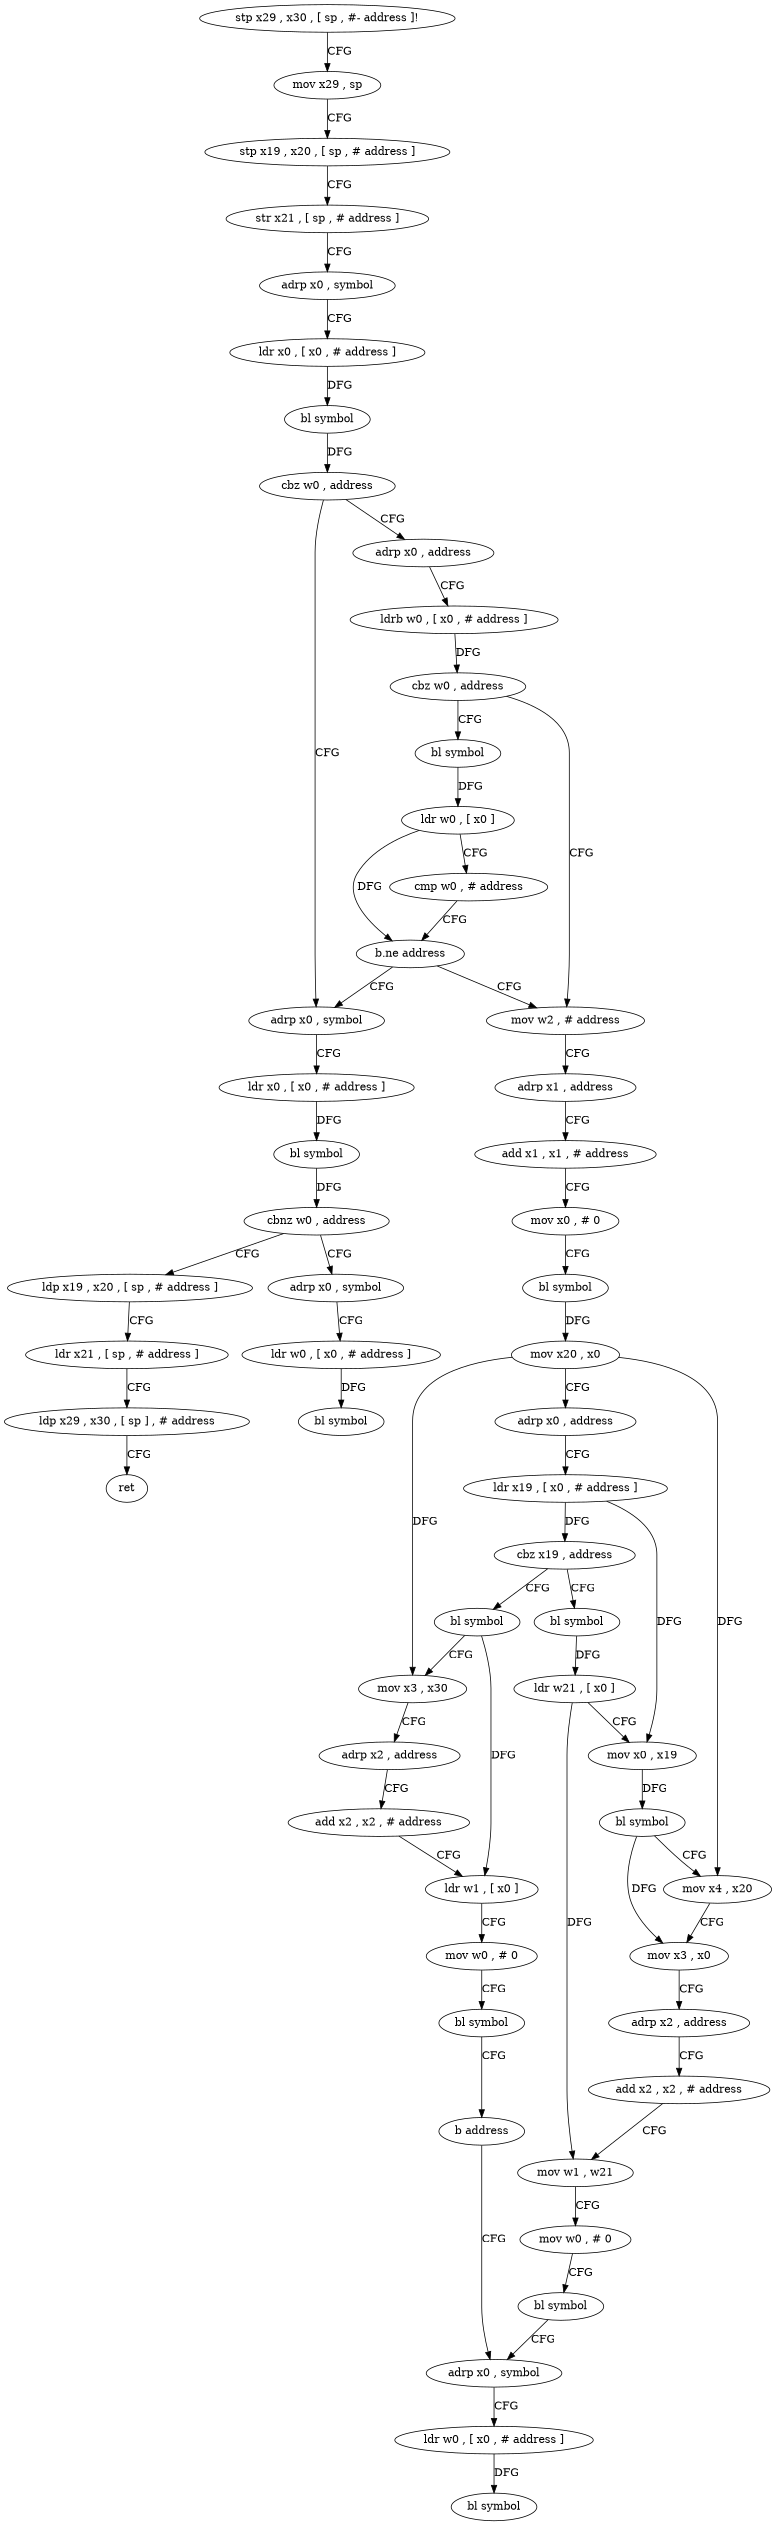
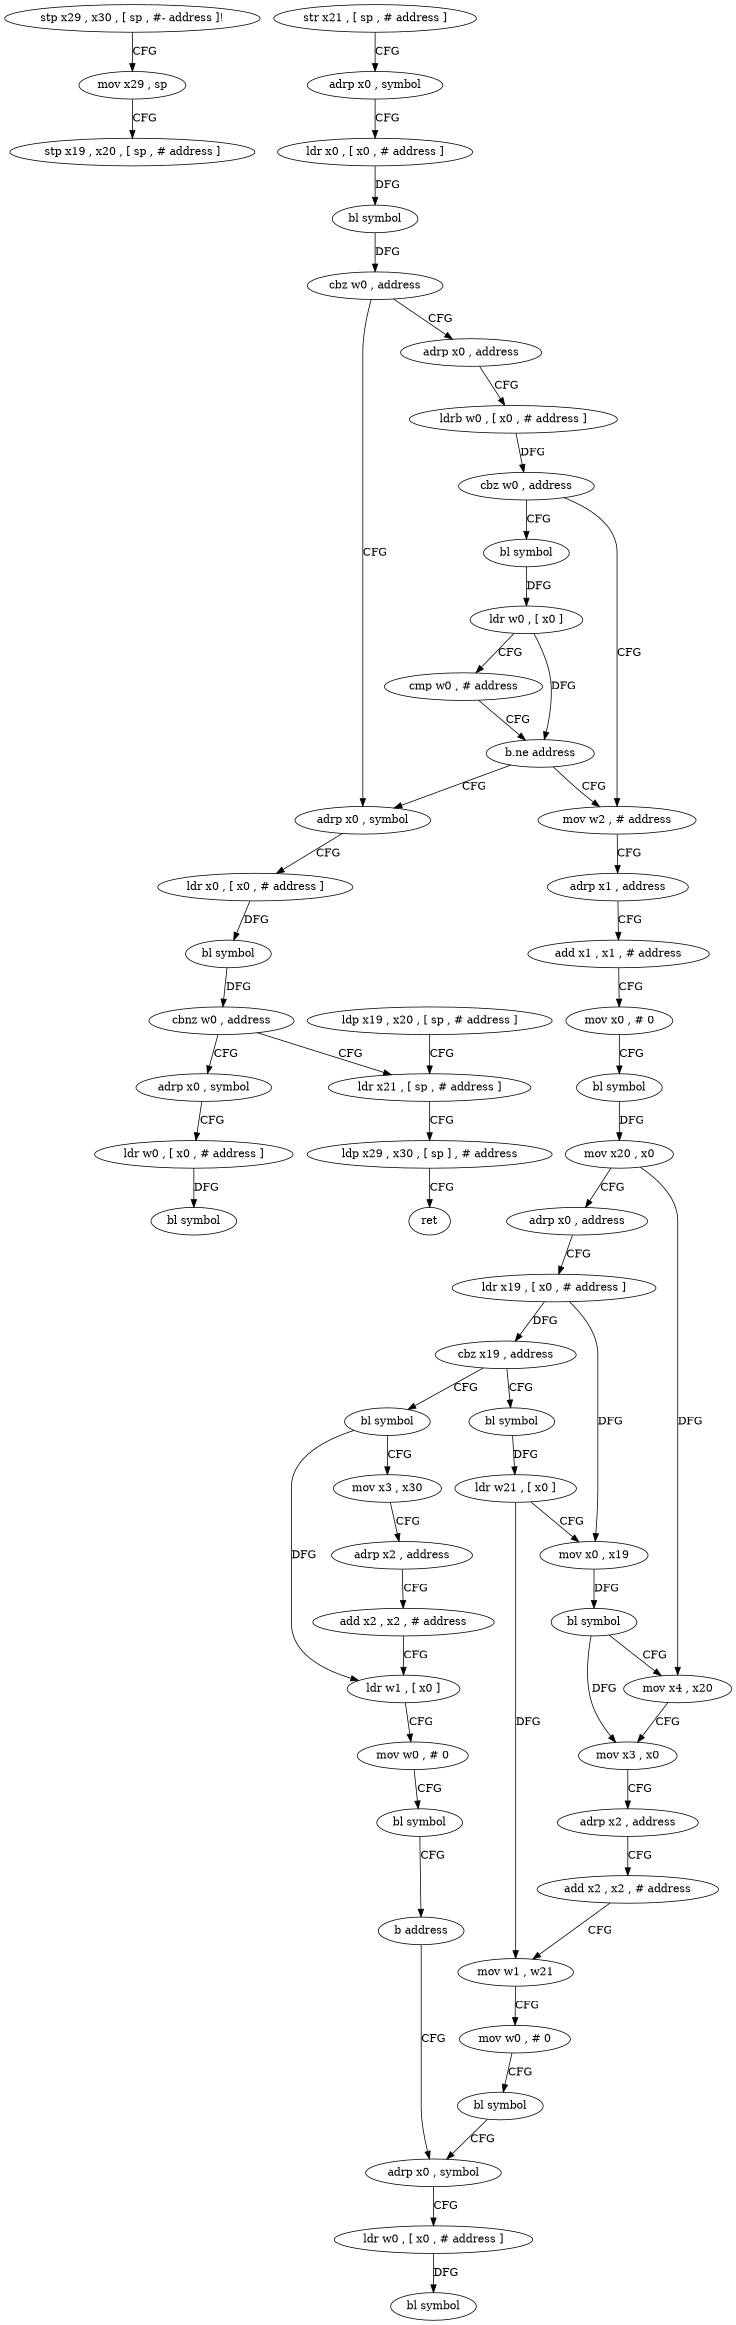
edge "stp x19 , x20 , [ sp , # address ]" -> "str x21 , [ sp , # address ]": removed, label "CFG"
edge "cbnz w0 , address" -> "ldp x19 , x20 , [ sp , # address ]": now "cbnz w0 , address" -> "ldr x21 , [ sp , # address ]"
edge "mov x20 , x0" -> "mov x3 , x30": removed, label "DFG"
